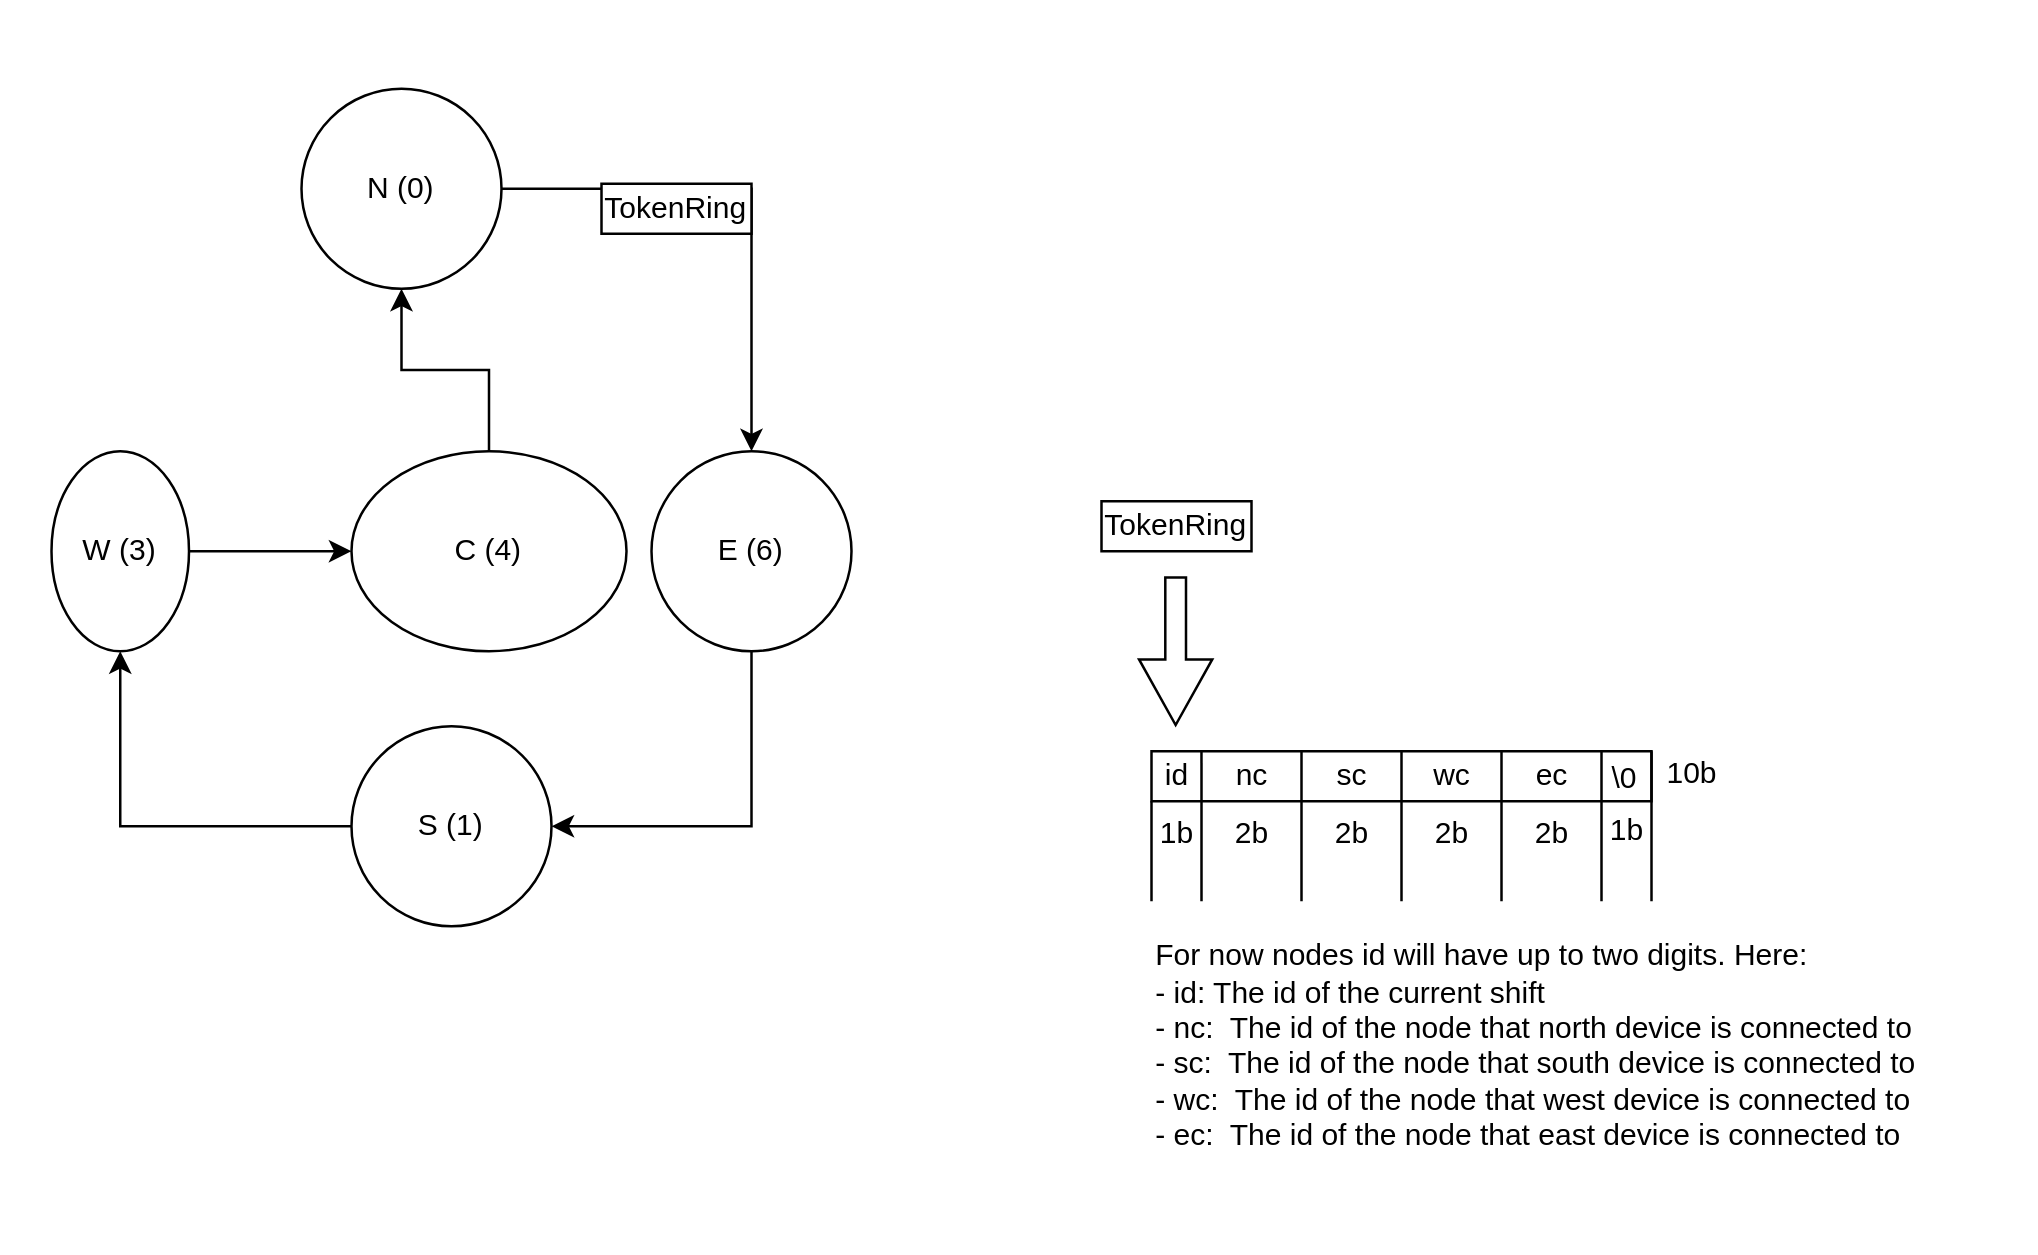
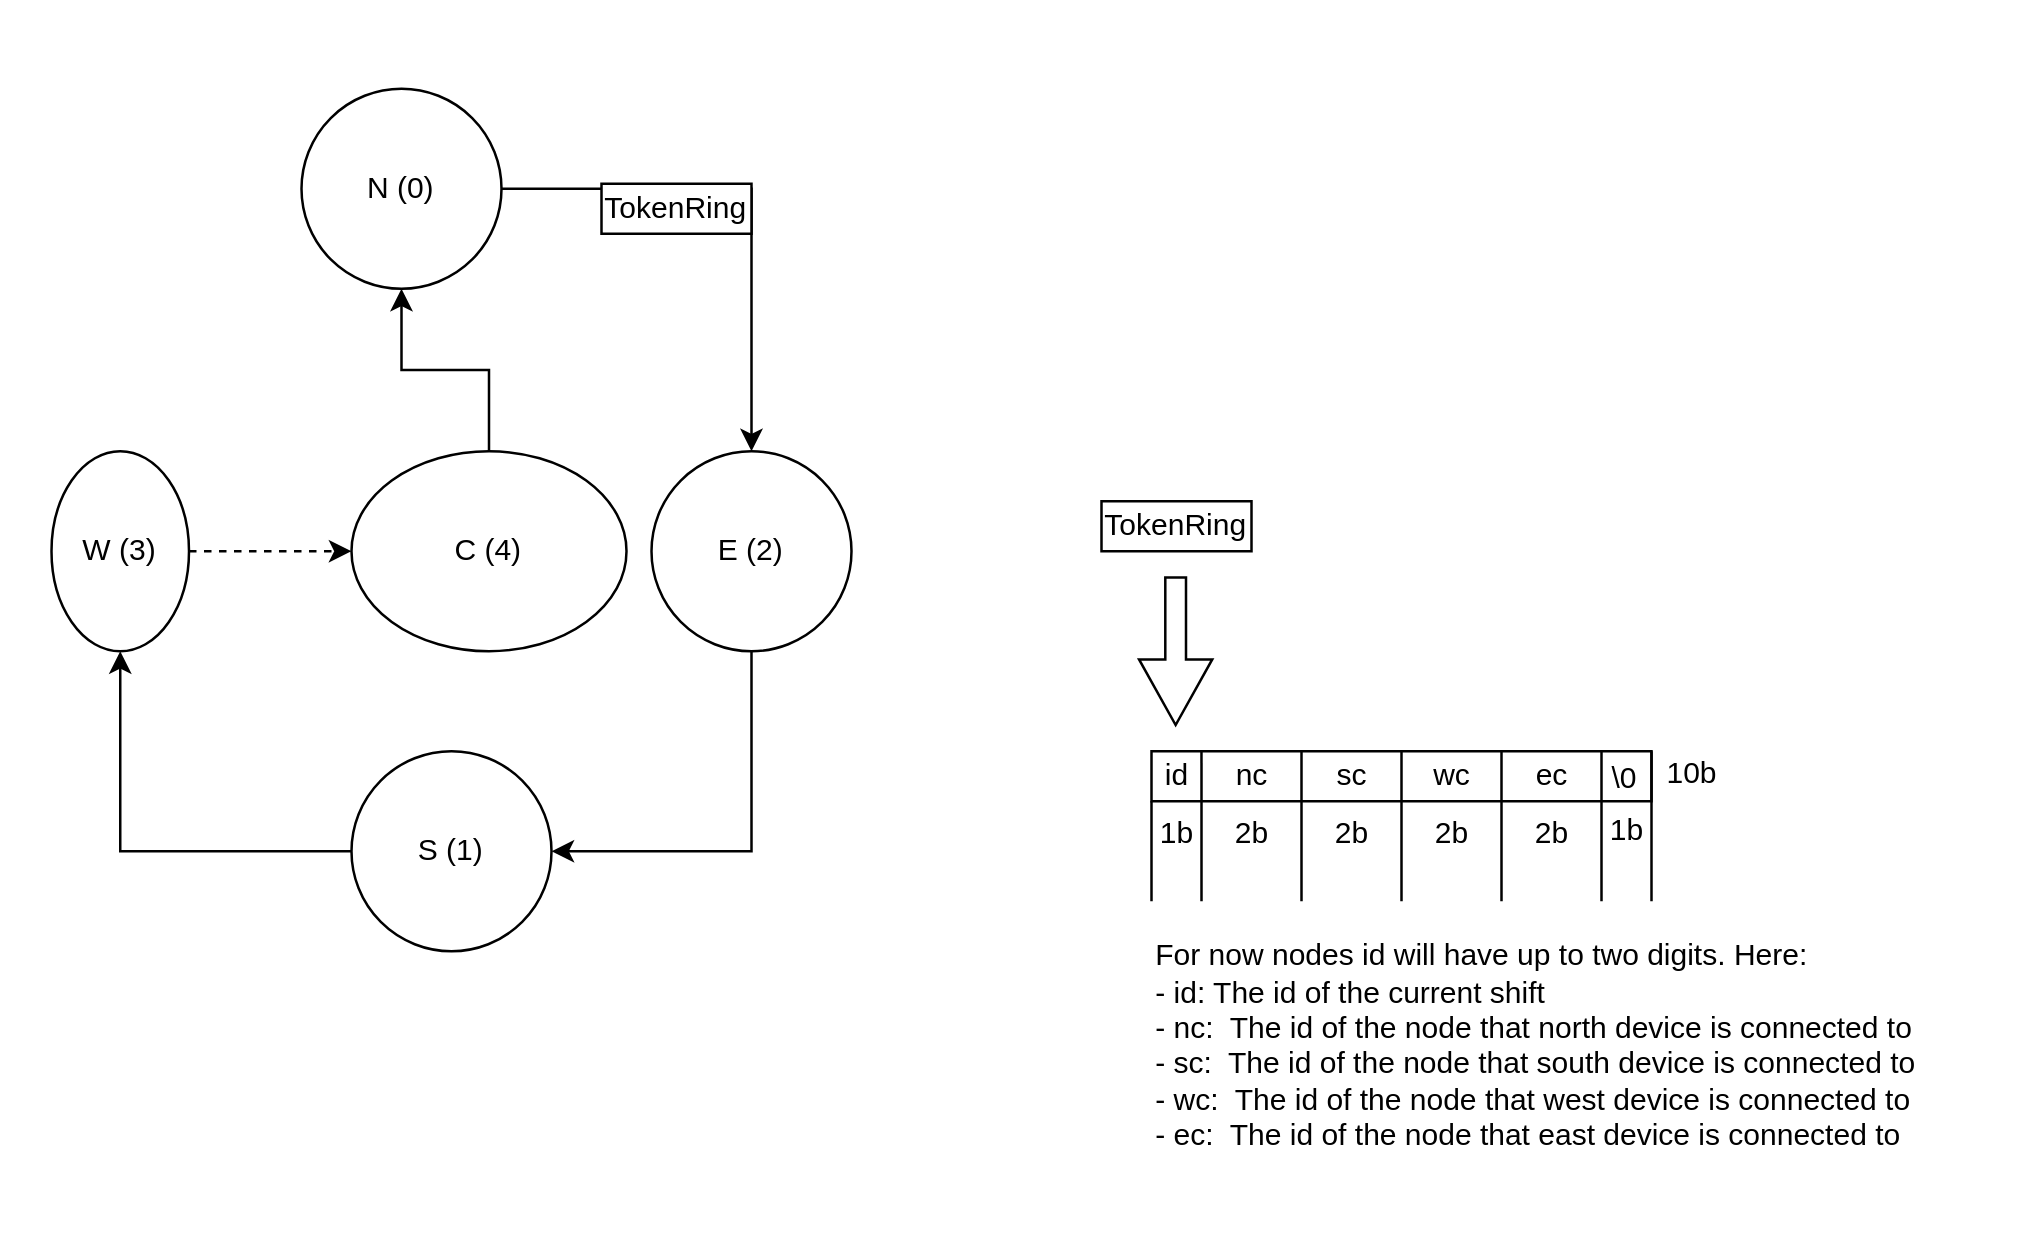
edge "W (3)" -> "C (4)": style solid -> dashed
node "E (6)": label "E (6)" -> "E (2)"
node "S (1)": moved (451, 826) -> (451, 851)
